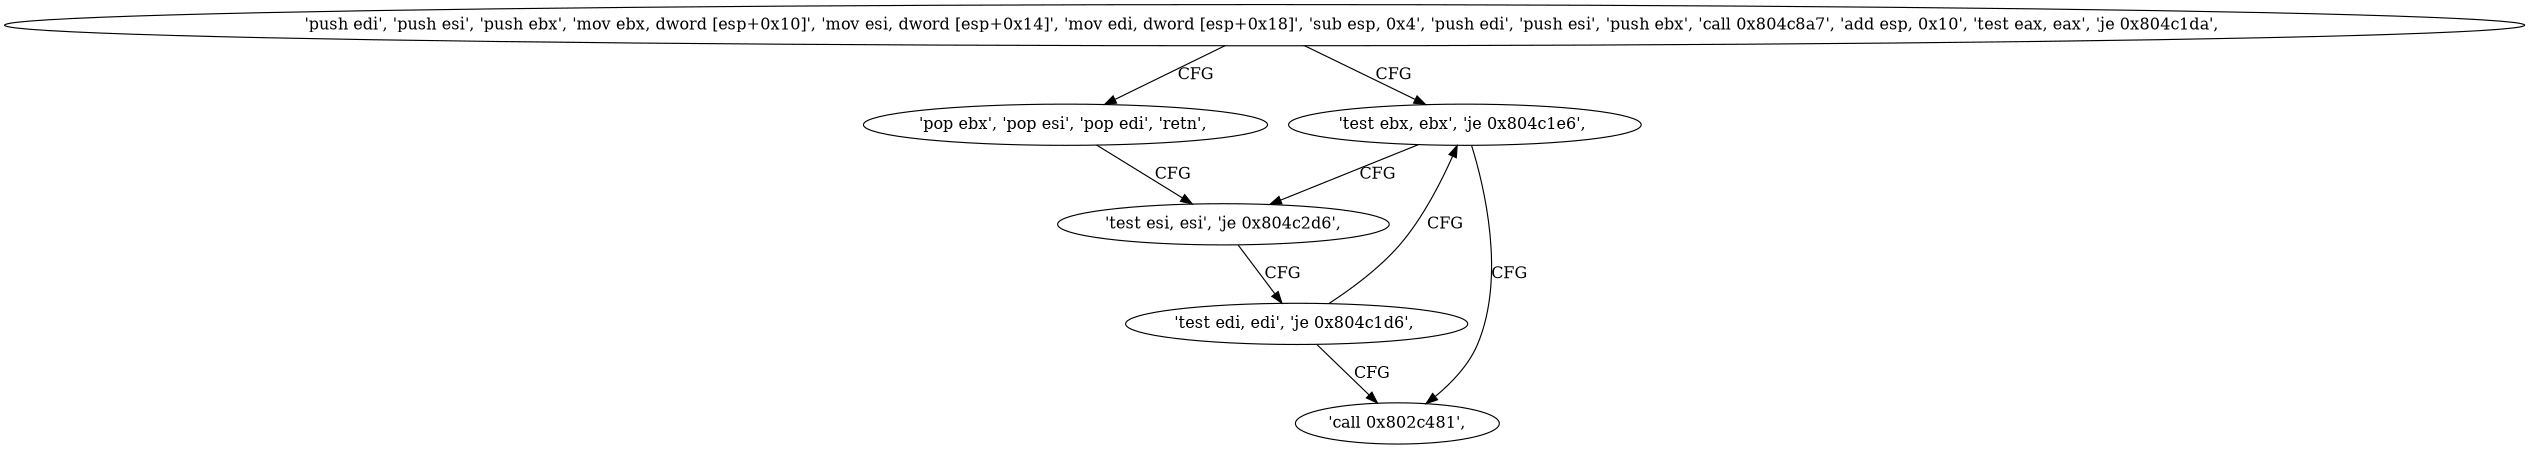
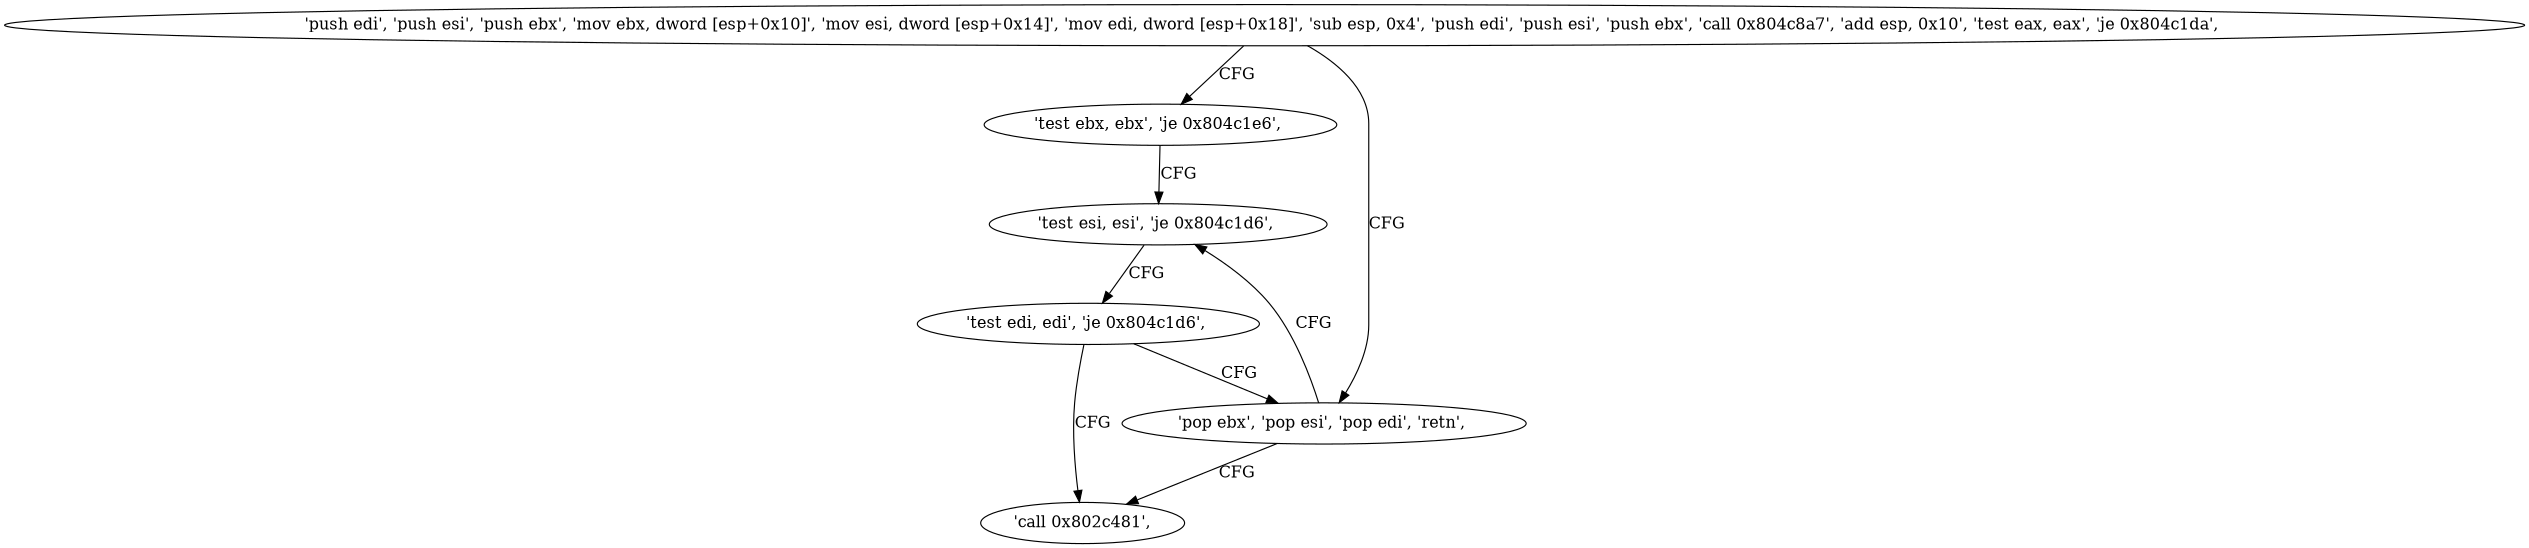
node "'test esi, esi', 'je 0x804c2d6',": label "'test esi, esi', 'je 0x804c2d6'," -> "'test esi, esi', 'je 0x804c1d6',"
edge "'test edi, edi', 'je 0x804c1d6'," -> "'test ebx, ebx', 'je 0x804c1e6',": now "'test edi, edi', 'je 0x804c1d6'," -> "'pop ebx', 'pop esi', 'pop edi', 'retn',"
edge "'test ebx, ebx', 'je 0x804c1e6'," -> "'call 0x802c481',": now "'pop ebx', 'pop esi', 'pop edi', 'retn'," -> "'call 0x802c481',"
